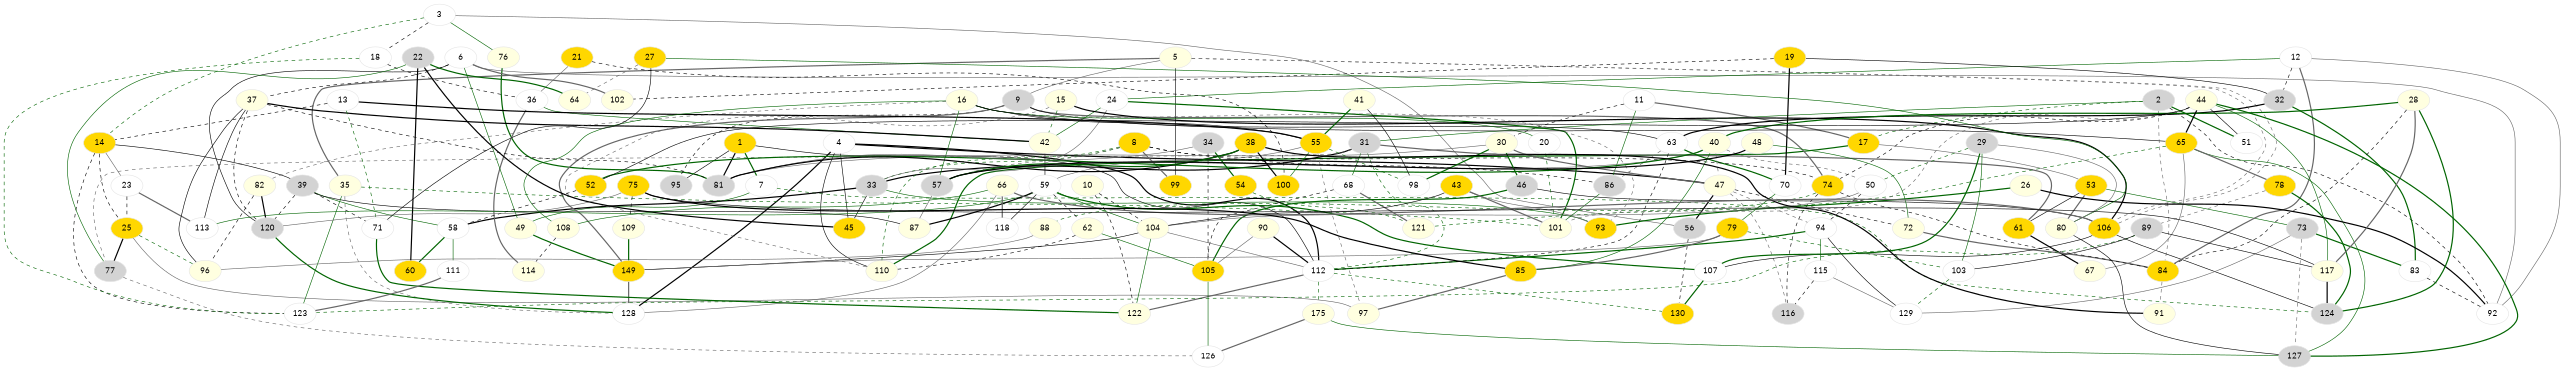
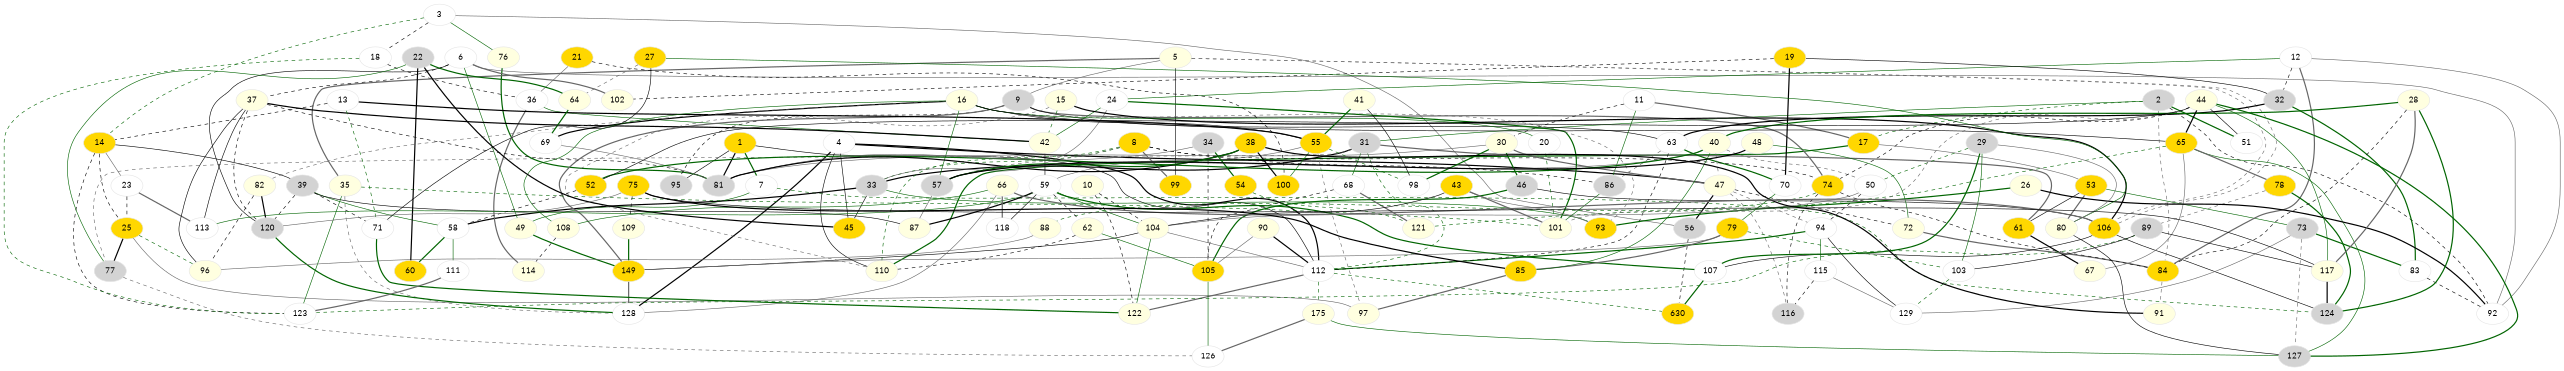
node "69": added
node "130": label "130" -> "630"
